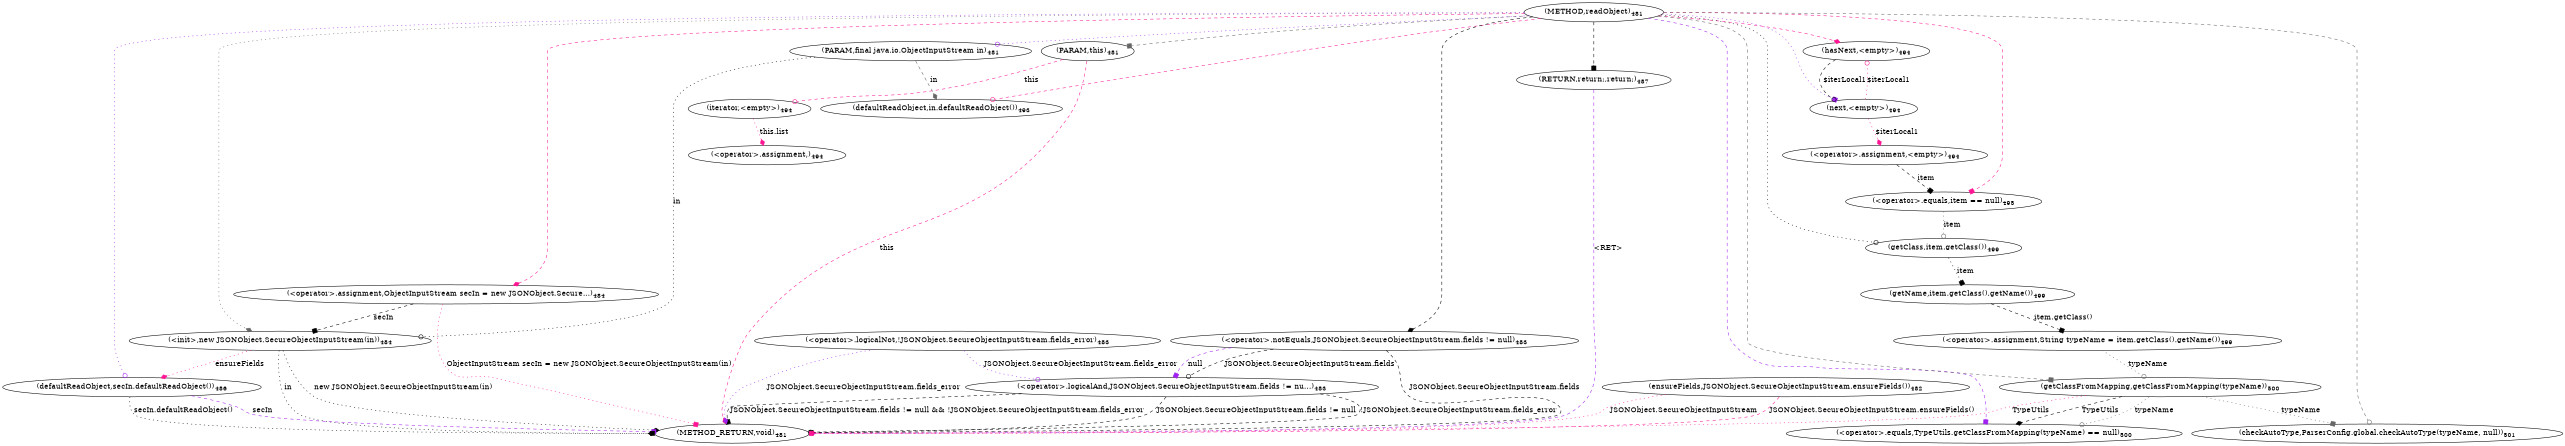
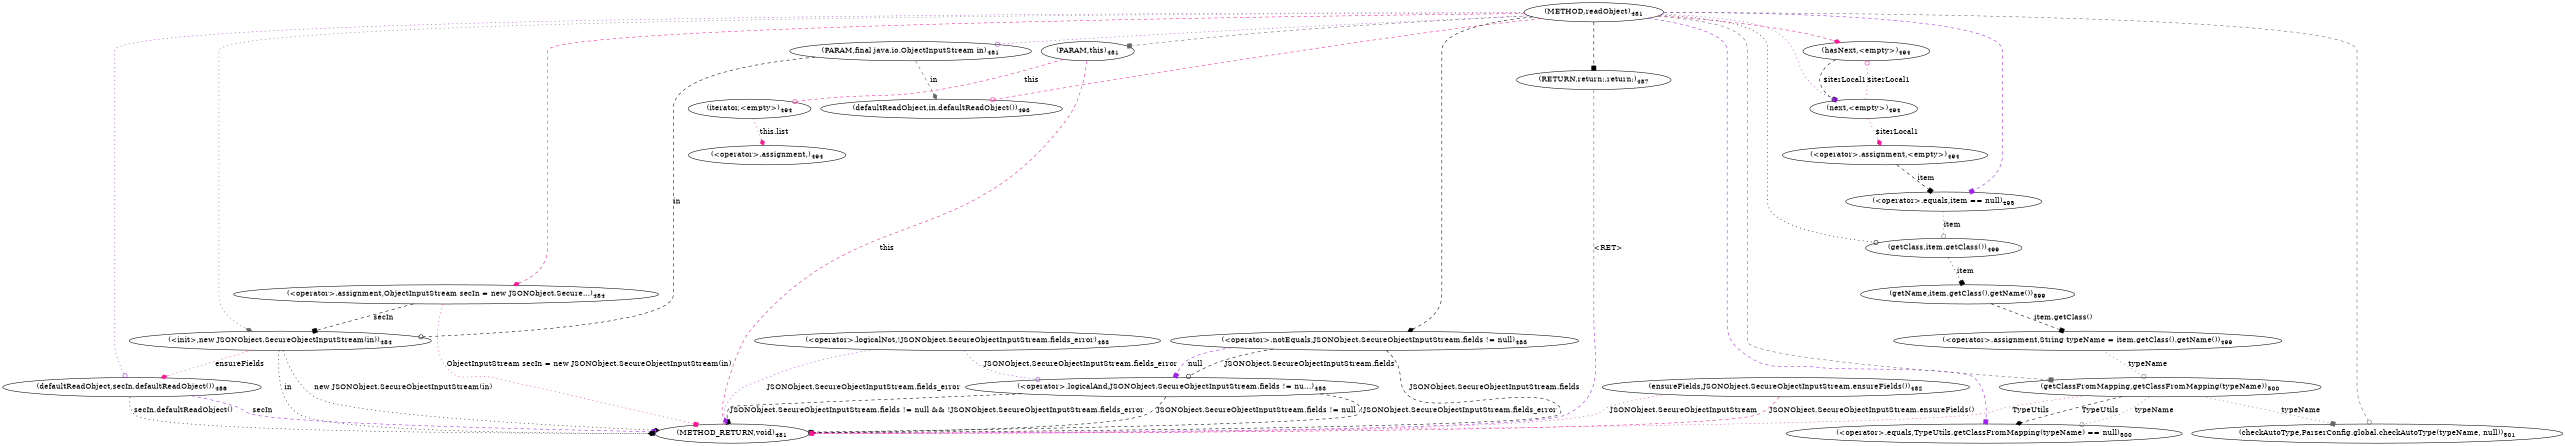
edge "(METHOD,readObject)" -> "(<operator>.equals,item == null)": color deeppink -> purple
edge "(PARAM,this)" -> "(METHOD_RETURN,void)": arrowhead diamond -> odot
edge "(PARAM,final java.io.ObjectInputStream in)" -> "(<init>,new JSONObject.SecureObjectInputStream(in))": style dotted -> dashed
node "(getName,item.getClass().getName())": text "499" -> "899"
